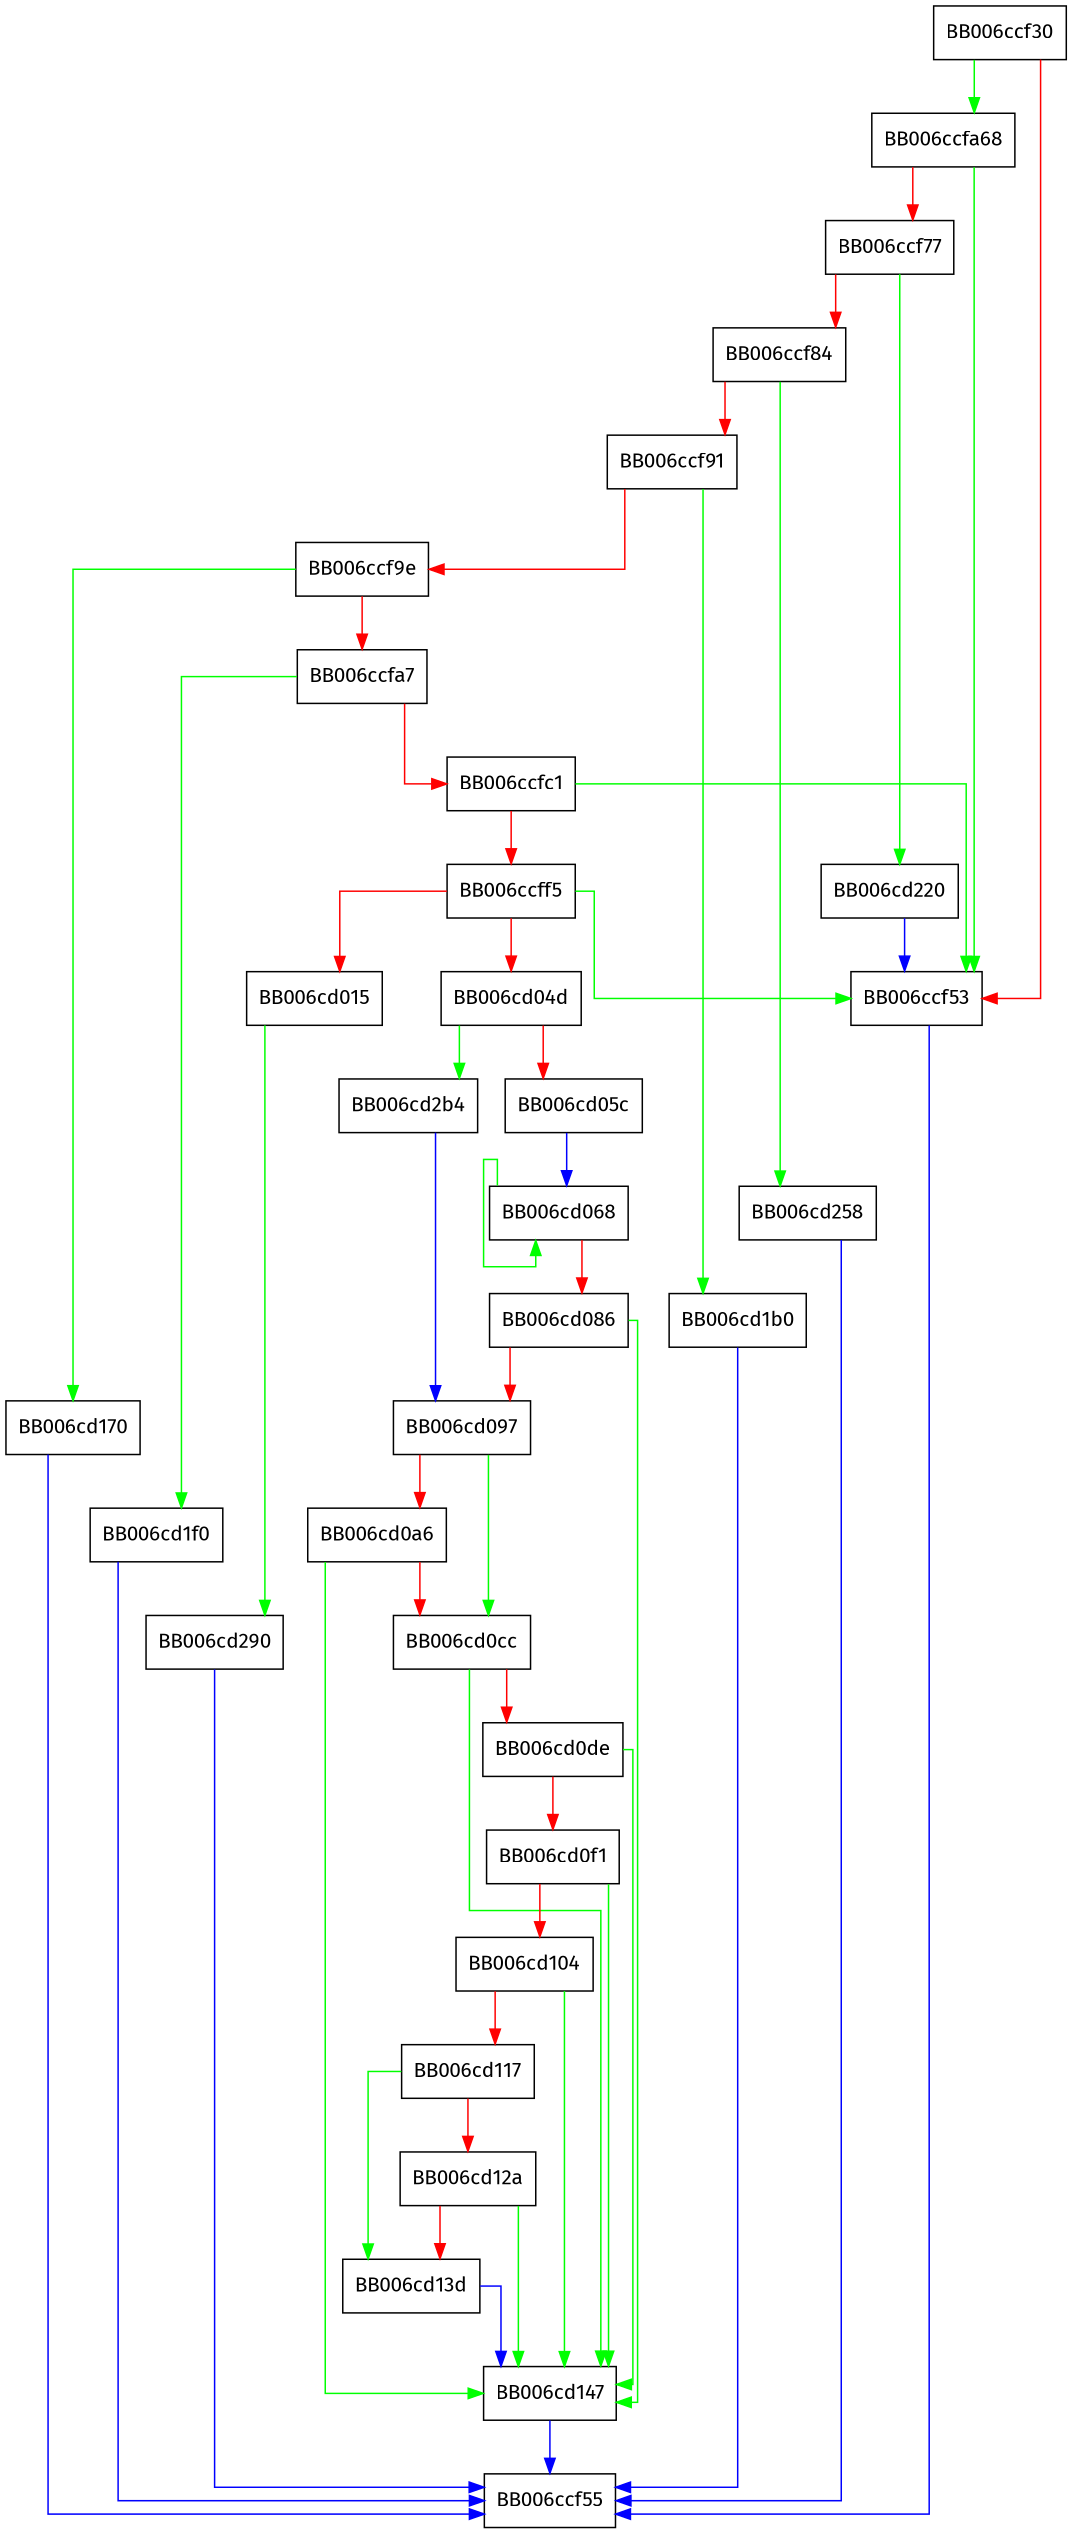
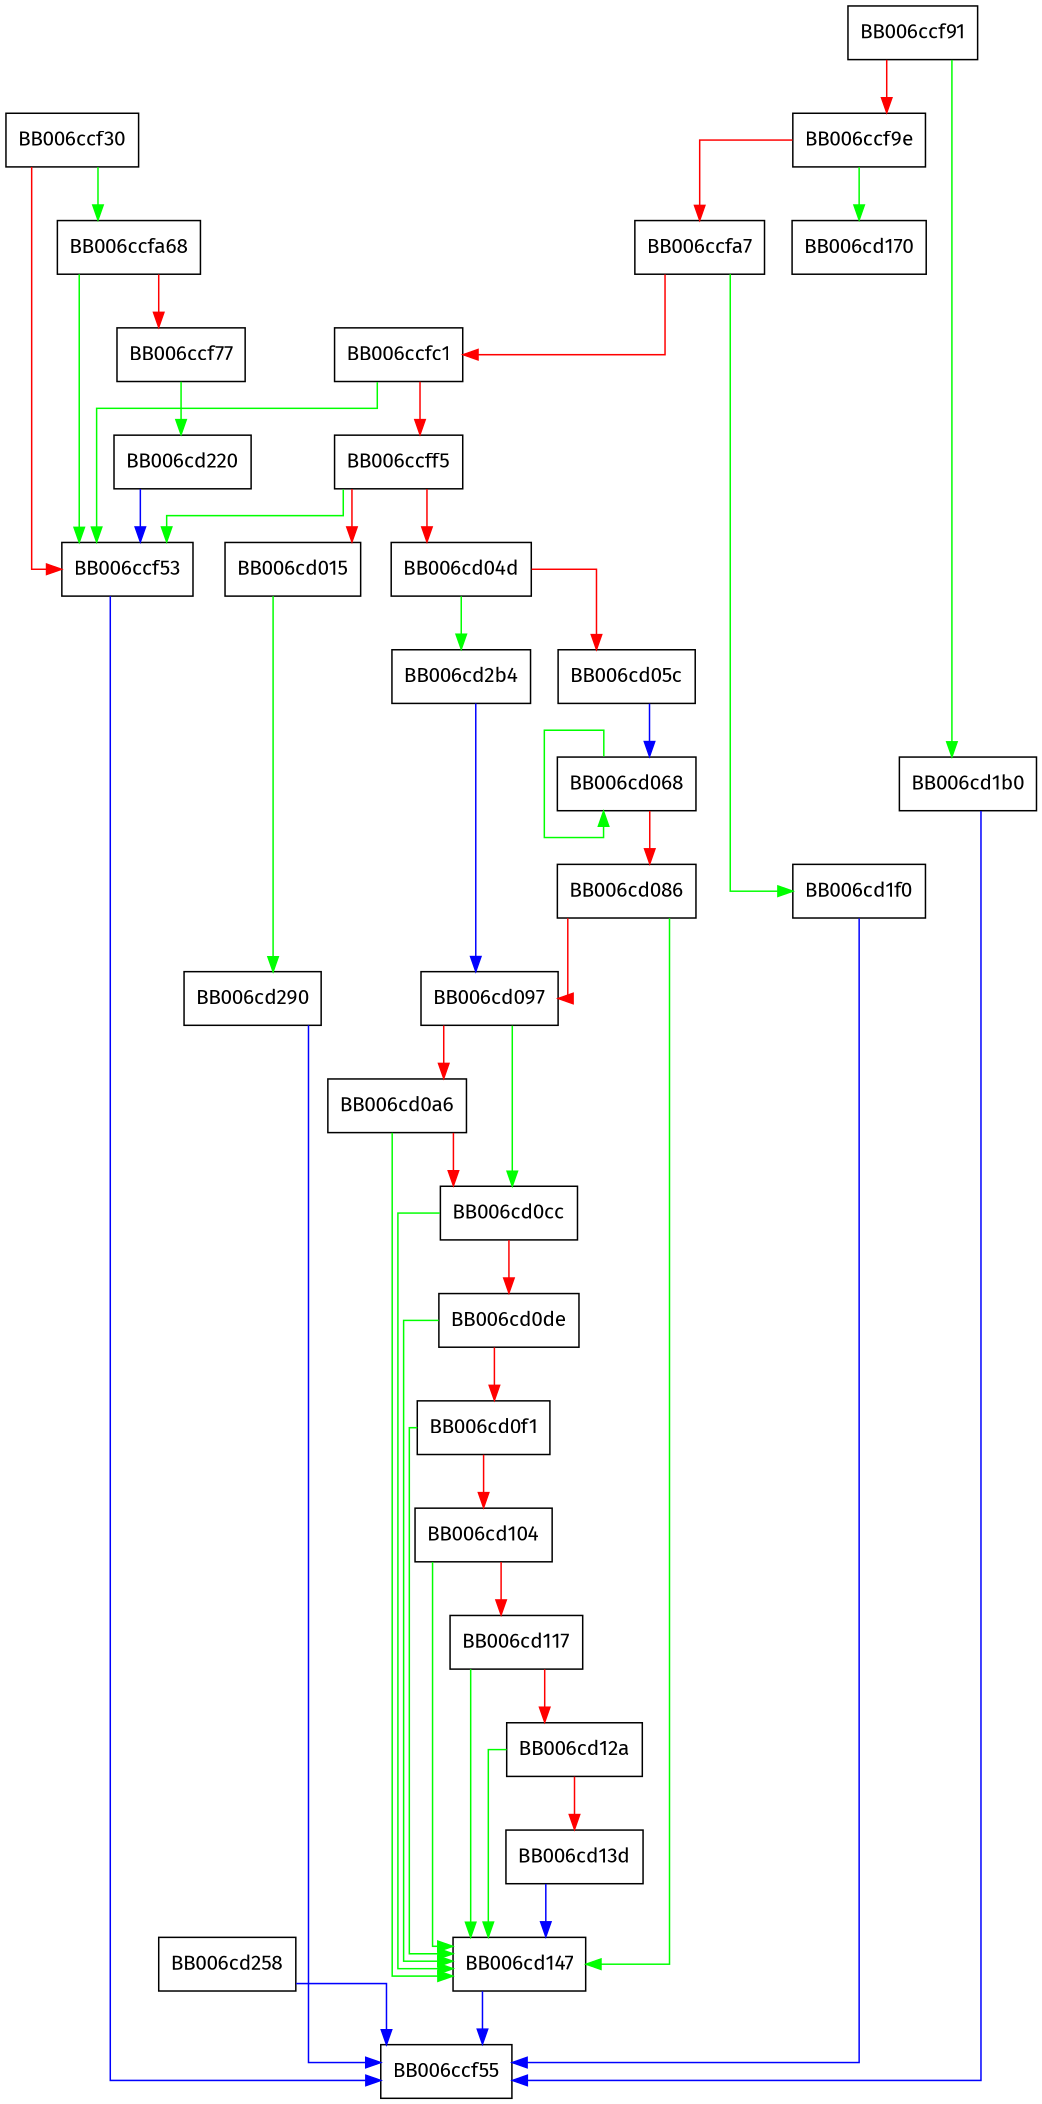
node "BB006ccf84": removed
edge "BB006cd117" -> "BB006cd13d": now "BB006cd117" -> "BB006cd147"
edge "BB006cd170" -> "BB006ccf55": removed
